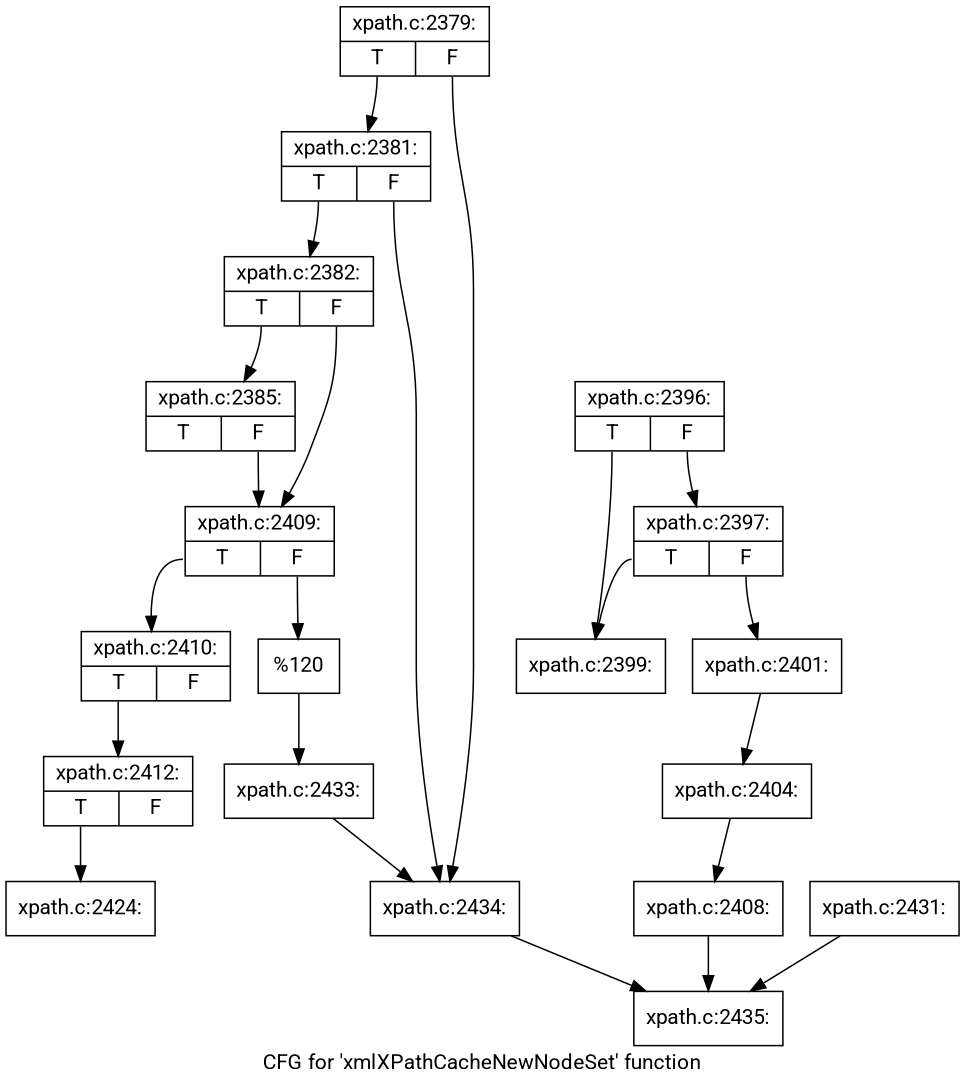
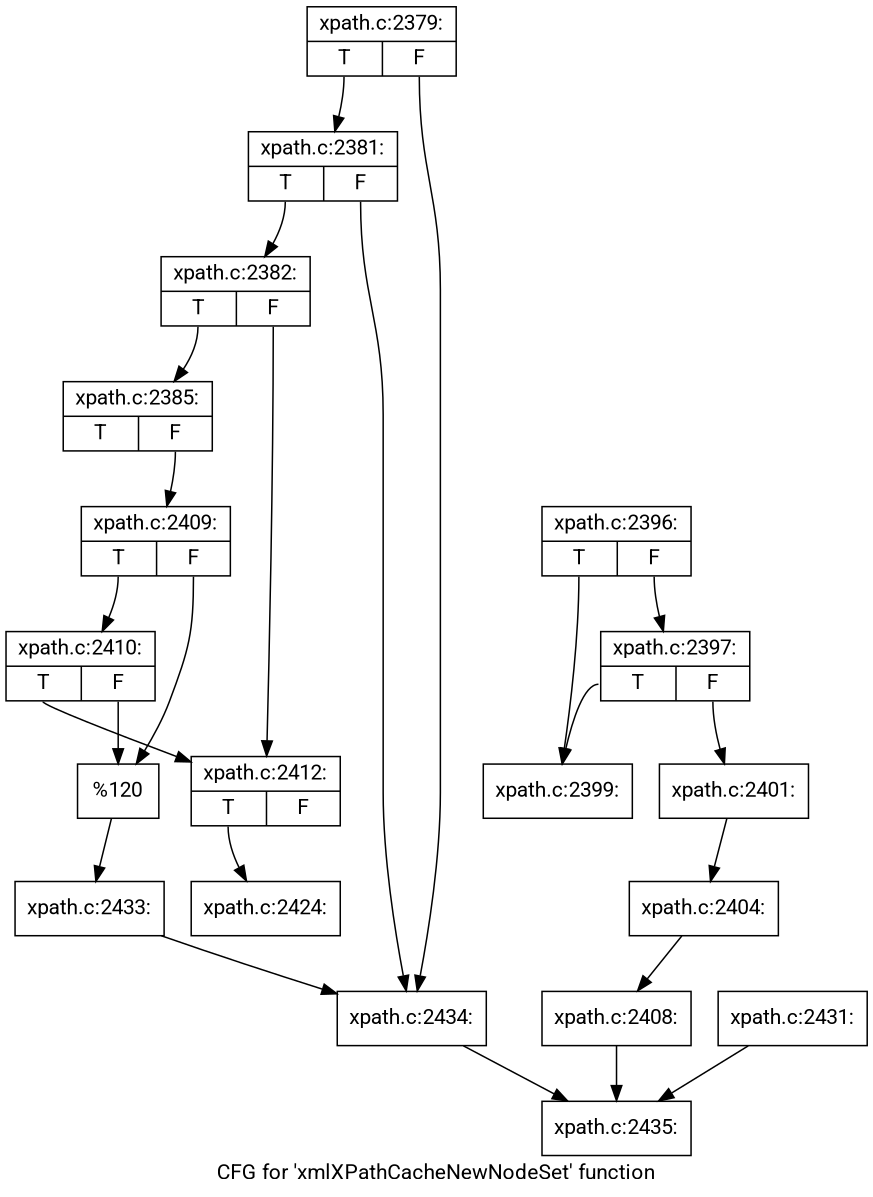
edge "xpath.c:2382:" -> "xpath.c:2409:": now "xpath.c:2382:" -> "xpath.c:2412:"
edge "xpath.c:2410:" -> "%120": added
